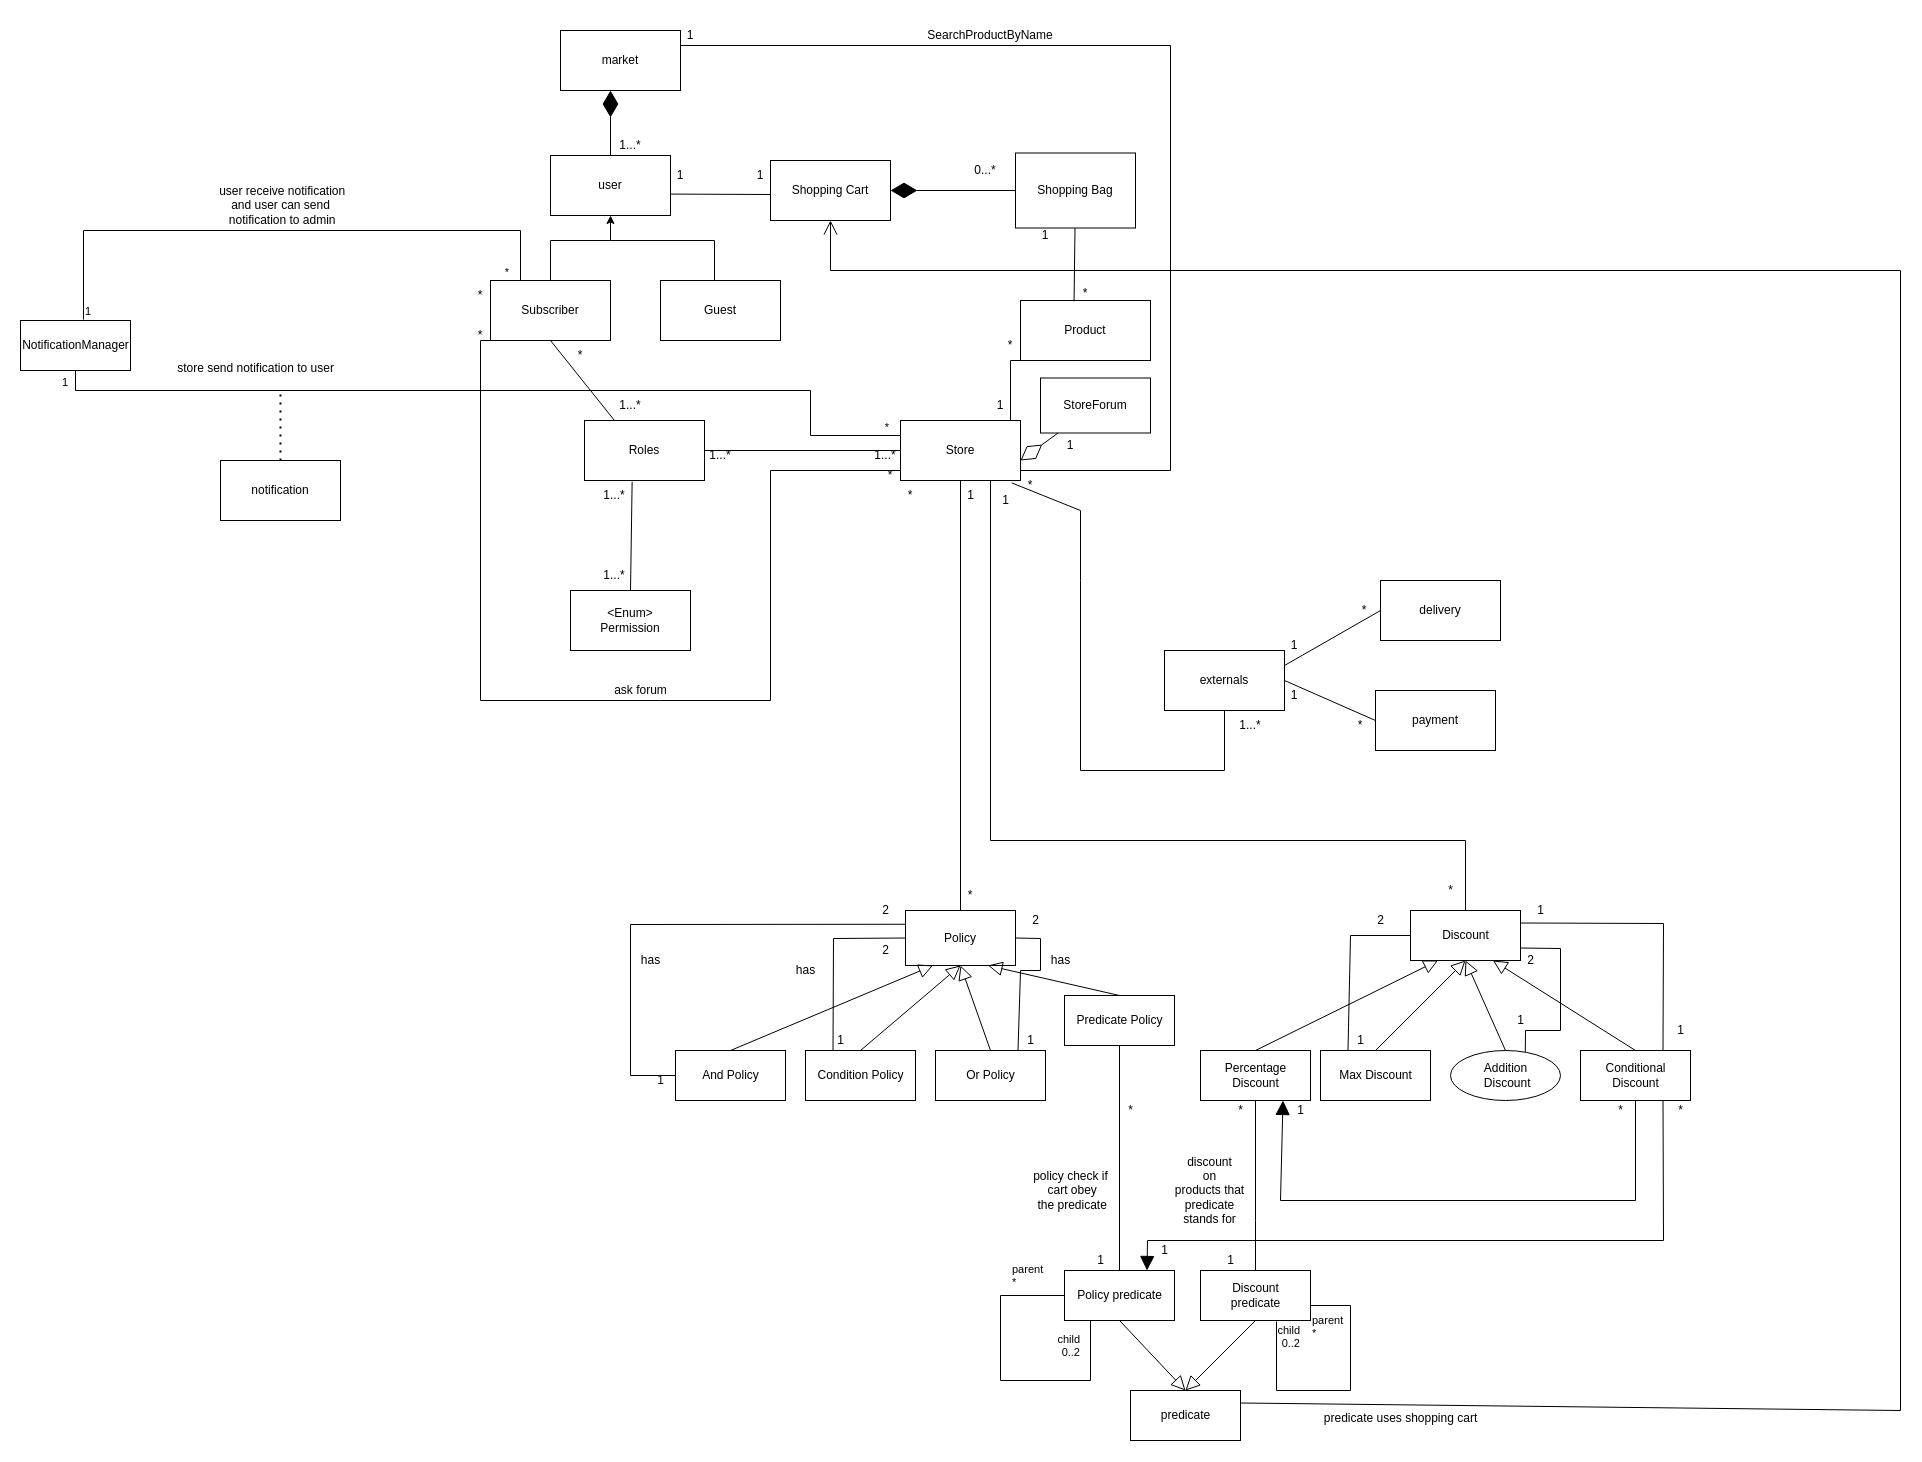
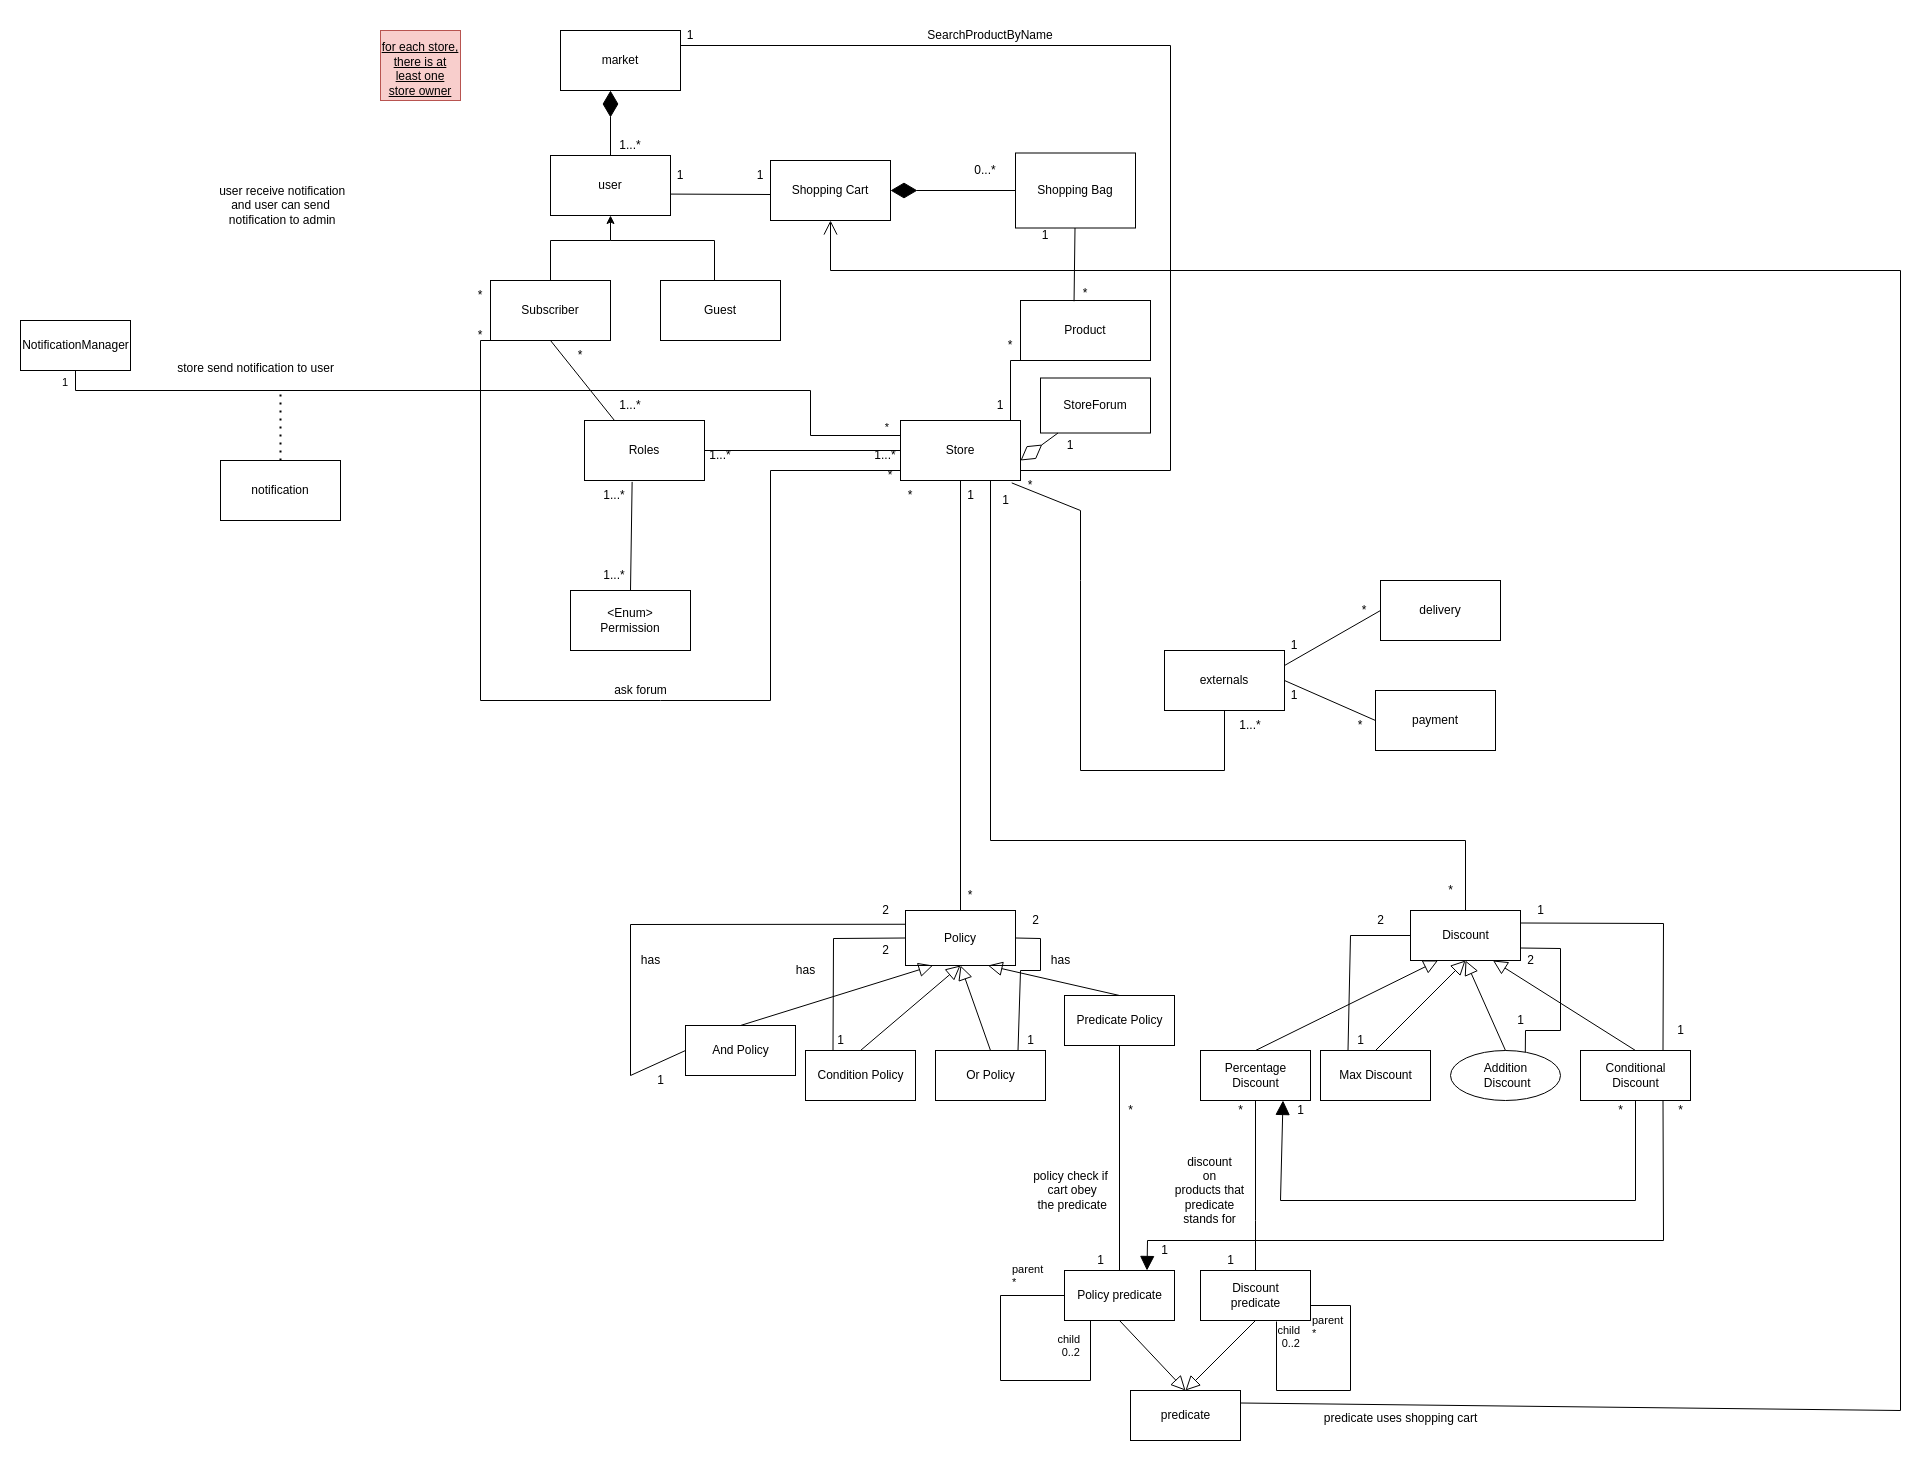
node "for each store, there is at least one store owner": added
edge "Subscriber" -- "NotificationManager": removed, labels "*", "1"
node "And Policy": moved (731, 1076) -> (741, 1051)
